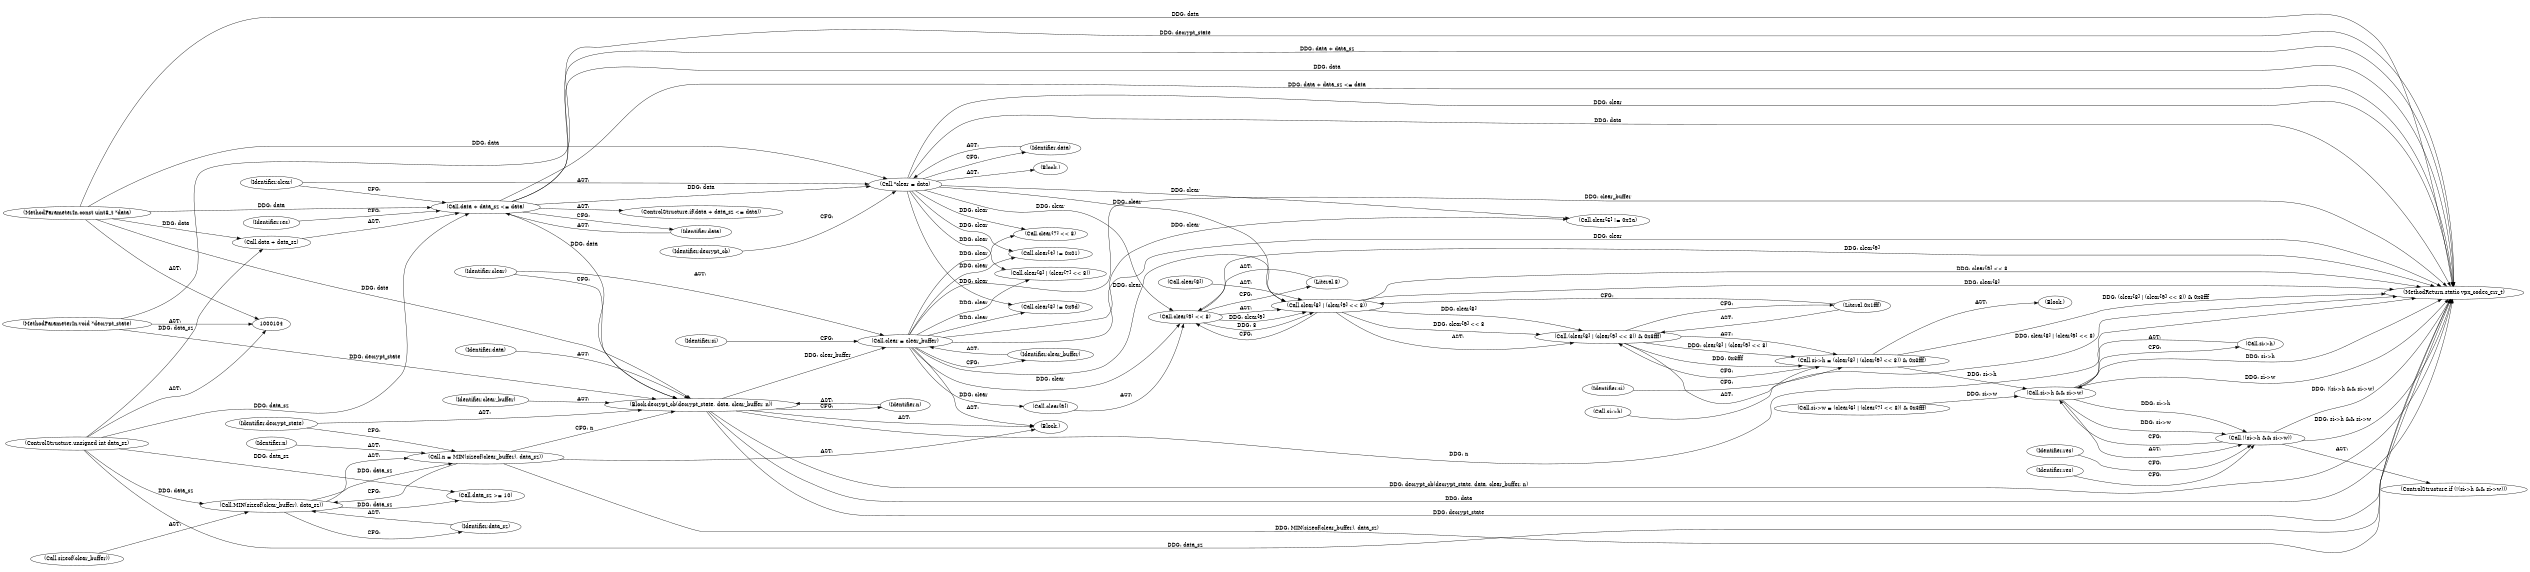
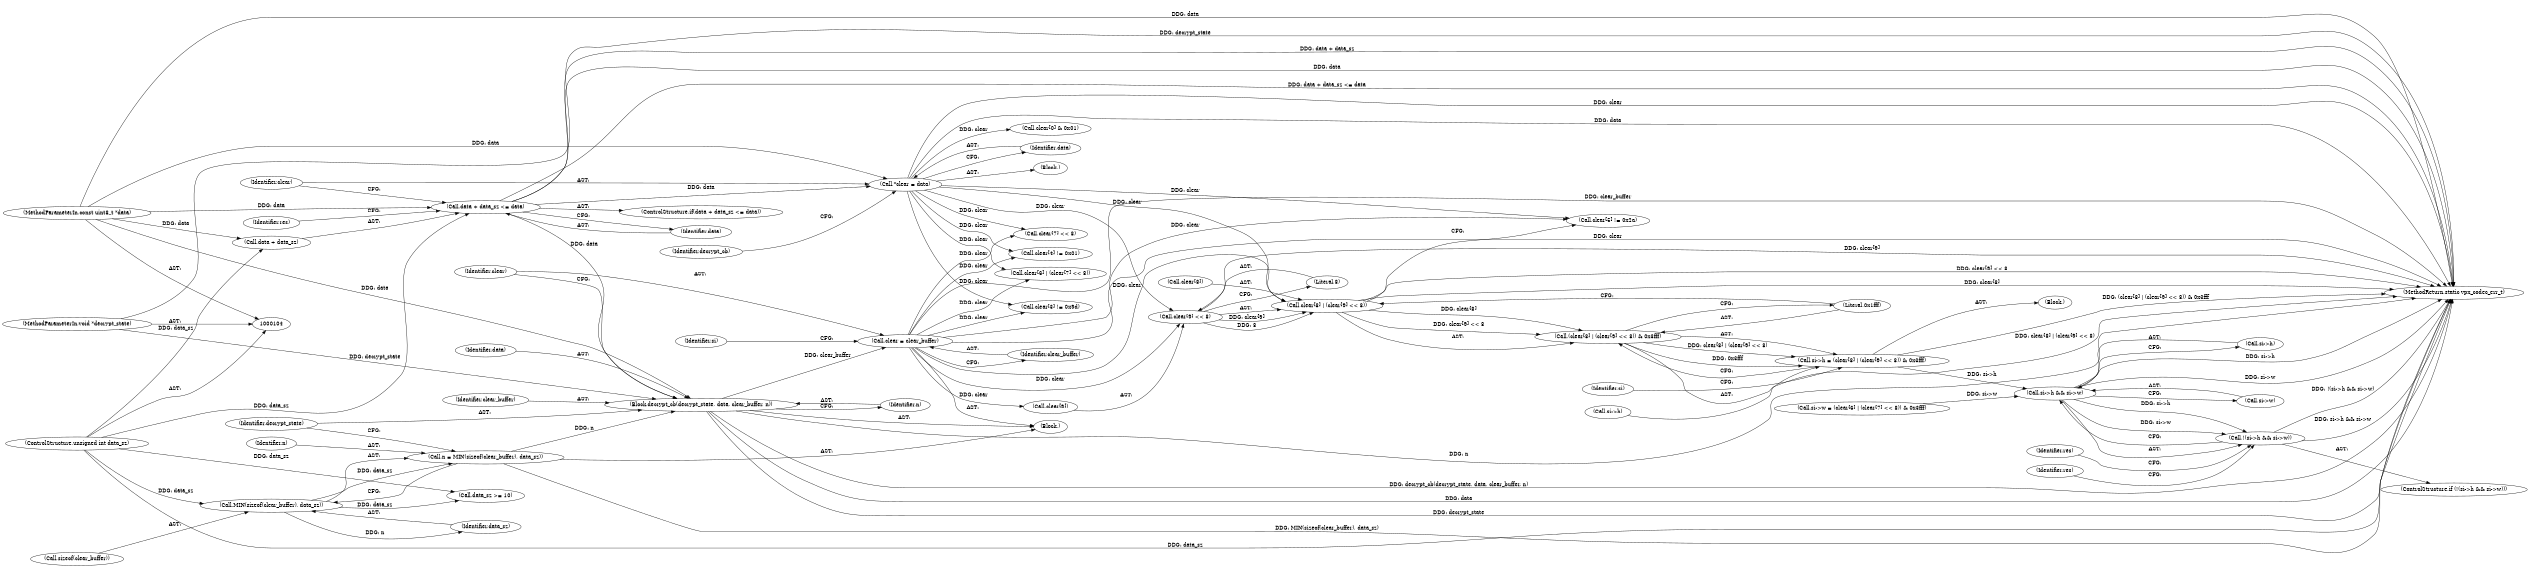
node "(Call,clear[0] & 0x01)": added
edge "(Call,clear[8] | (clear[9] << 8))" -> "(Call,clear[9] << 8)": now "(Call,clear[8] | (clear[9] << 8))" -> "(Call,clear[5] != 0x2a)"
node "(Call,si->w)": added
edge "(Call,n = MIN(sizeof(clear_buffer), data_sz))" -> "(Block,decrypt_cb(decrypt_state, data, clear_buffer, n))": label "CFG: n" -> "DDG: n"
edge "(Call,MIN(sizeof(clear_buffer), data_sz))" -> "(Identifier,data_sz)": label "CFG: " -> "DDG: n"
